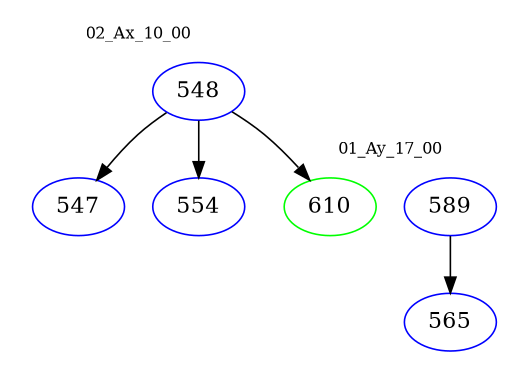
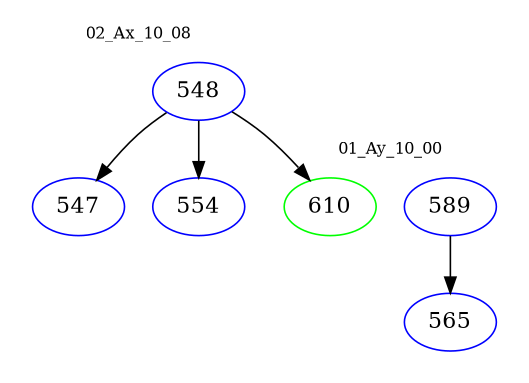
cluster "02_Ax_10_00": label "02_Ax_10_00" -> "02_Ax_10_08"
cluster "01_Ay_17_00": label "01_Ay_17_00" -> "01_Ay_10_00"
